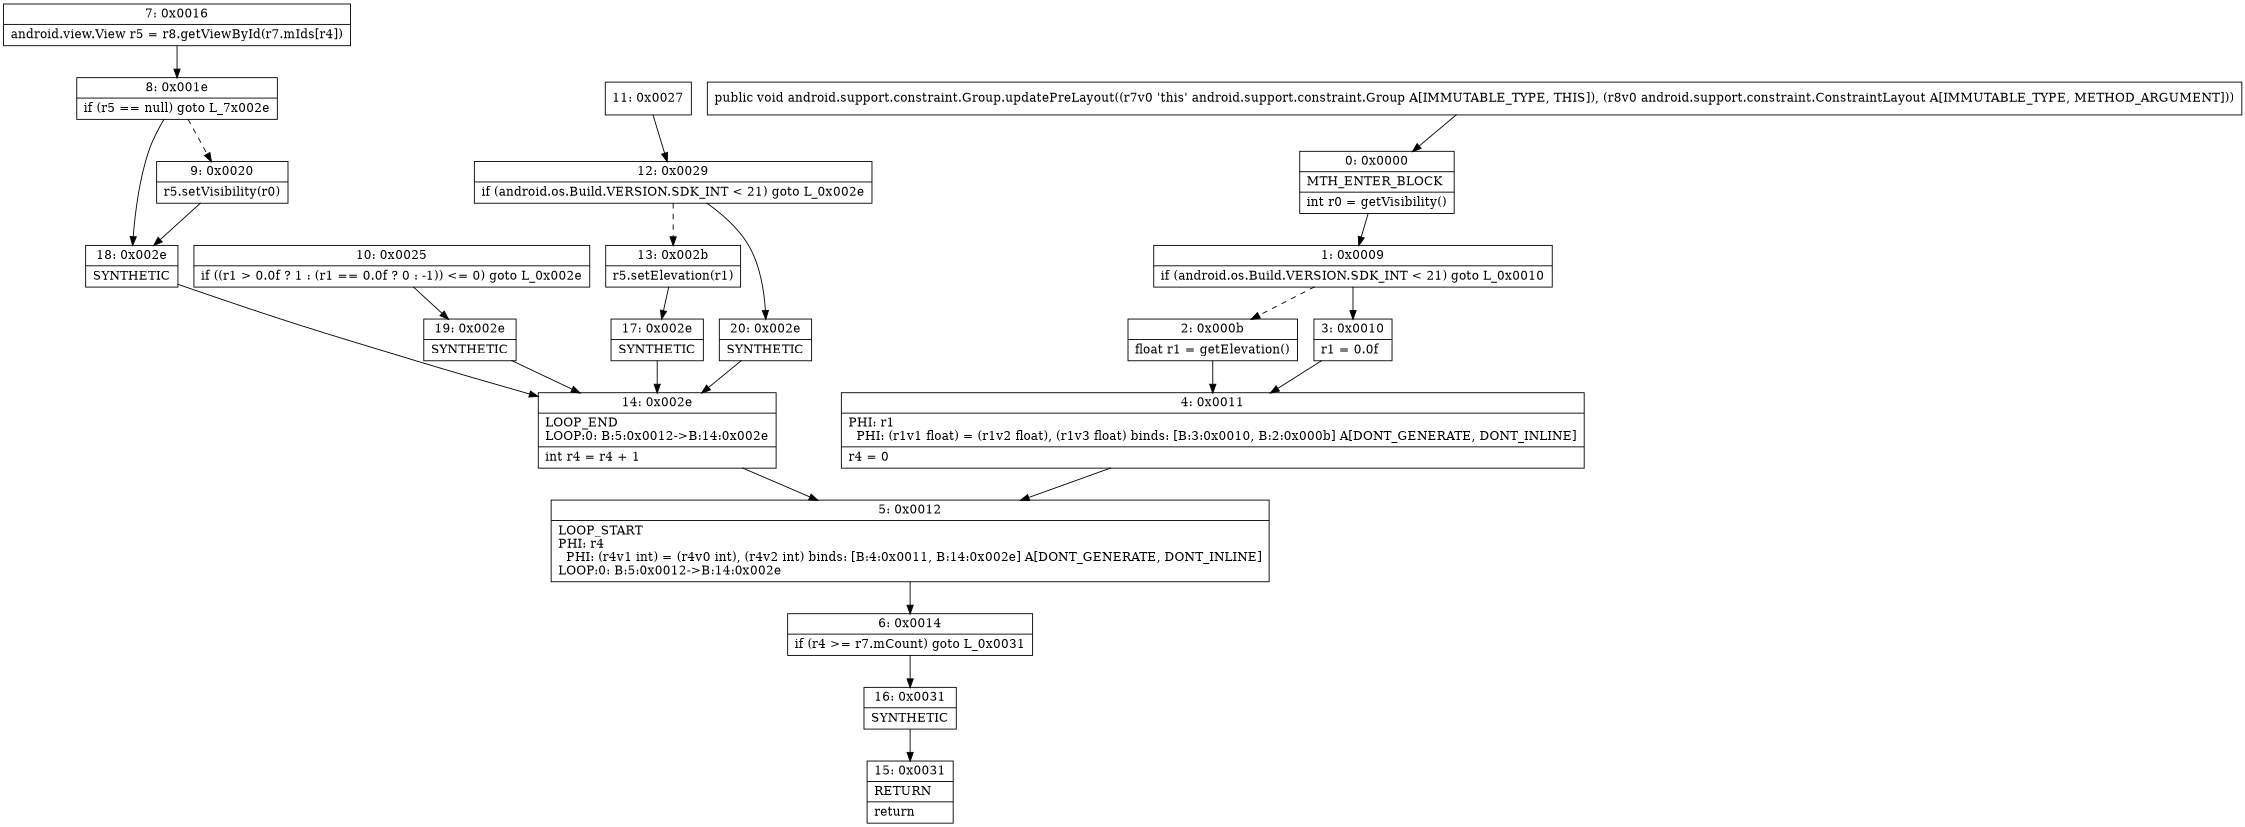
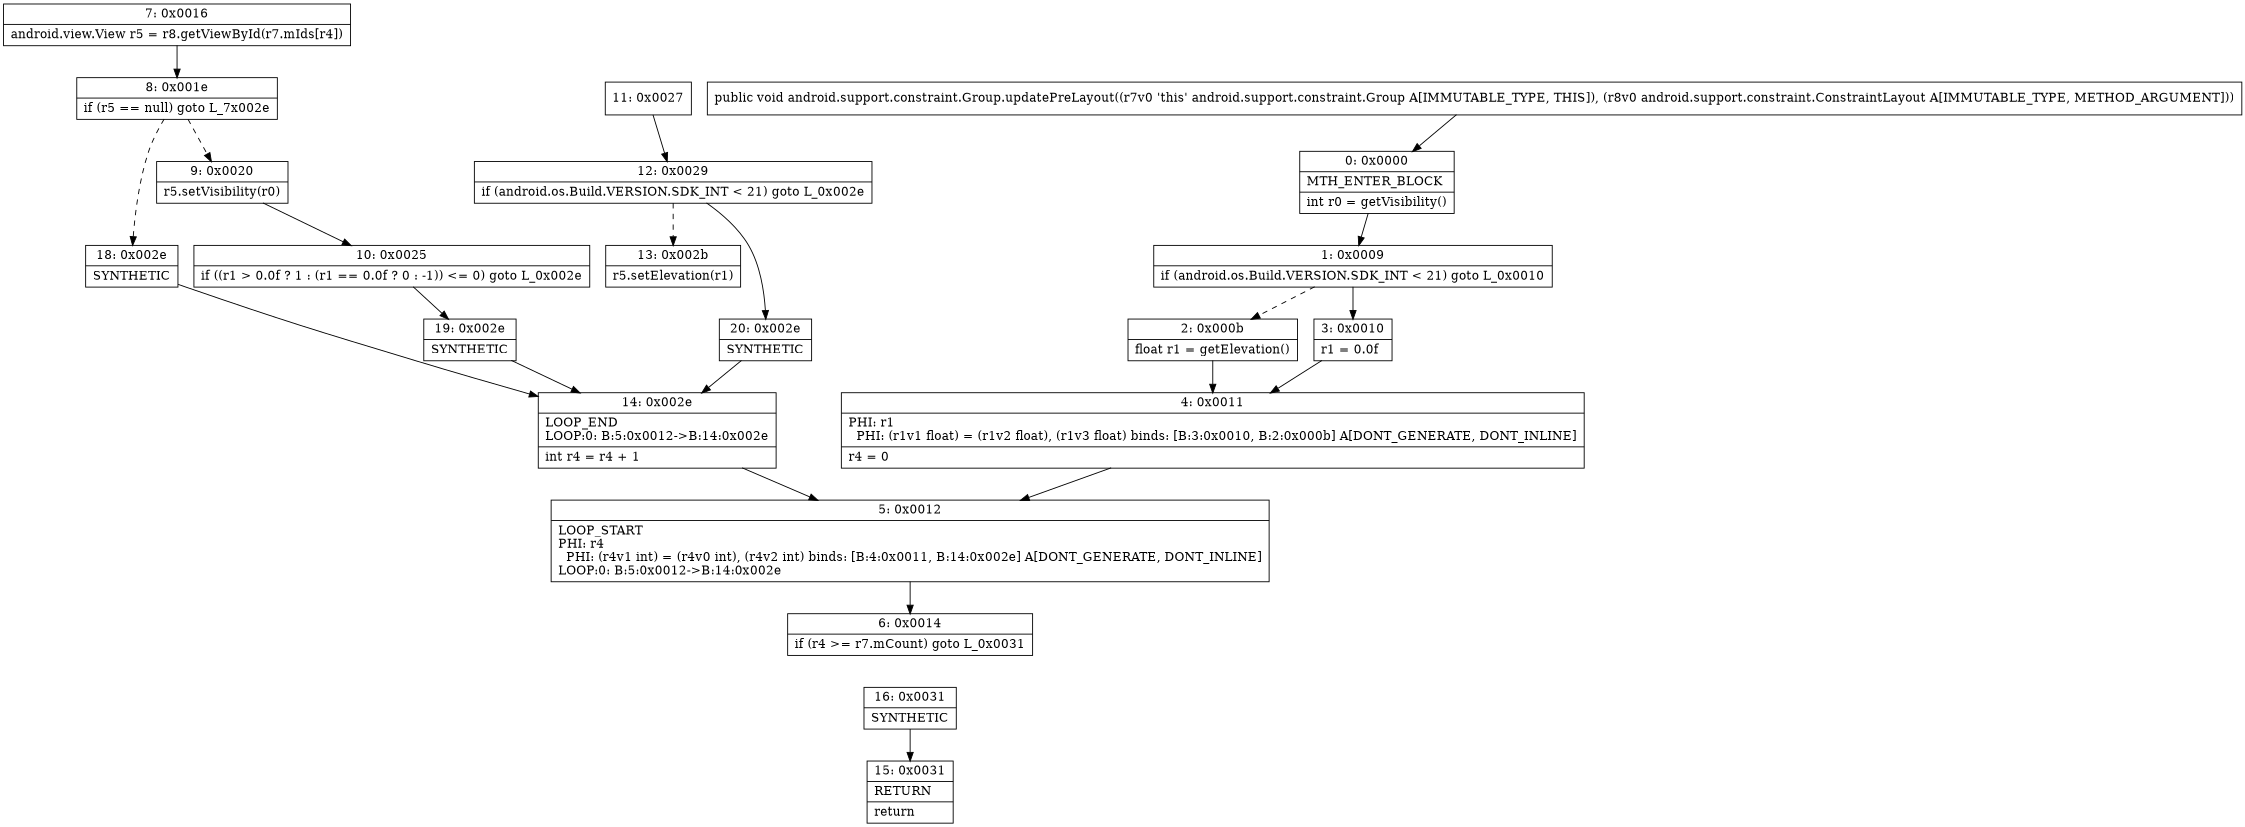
edge "8: 0x001e" -> "18: 0x002e": style solid -> dashed
edge "9: 0x0020" -> "18: 0x002e": now "9: 0x0020" -> "10: 0x0025"
node "17: 0x002e": removed
edge "6: 0x0014" -> "16: 0x0031": removed
